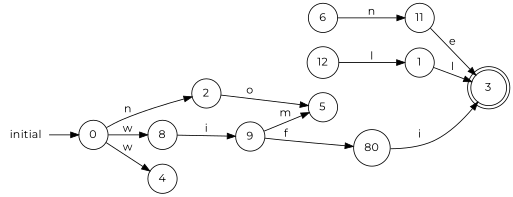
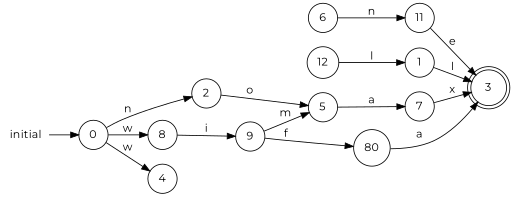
node "7": added
edge "80" -> "3": label "i" -> "a"
